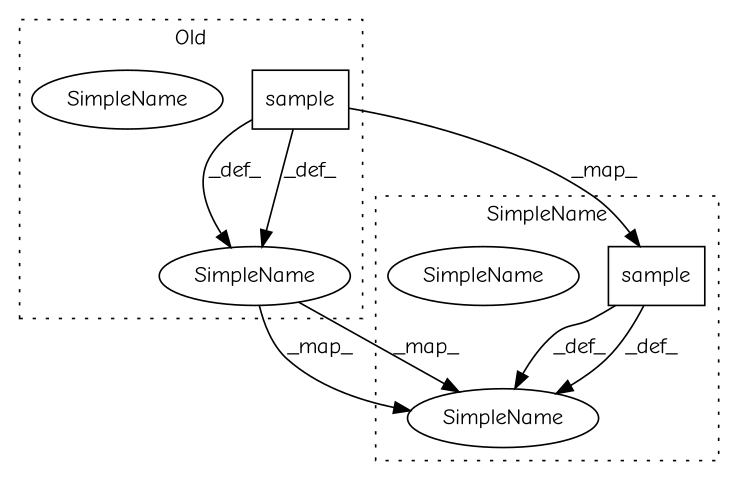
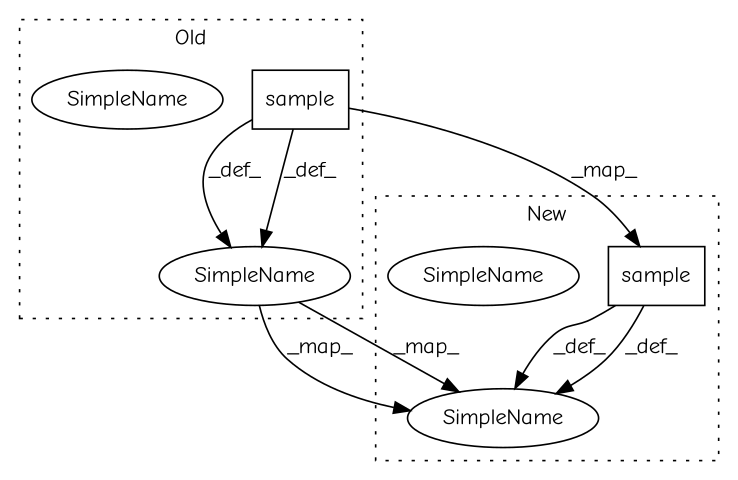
cluster "SimpleName": label "SimpleName" -> "New"
